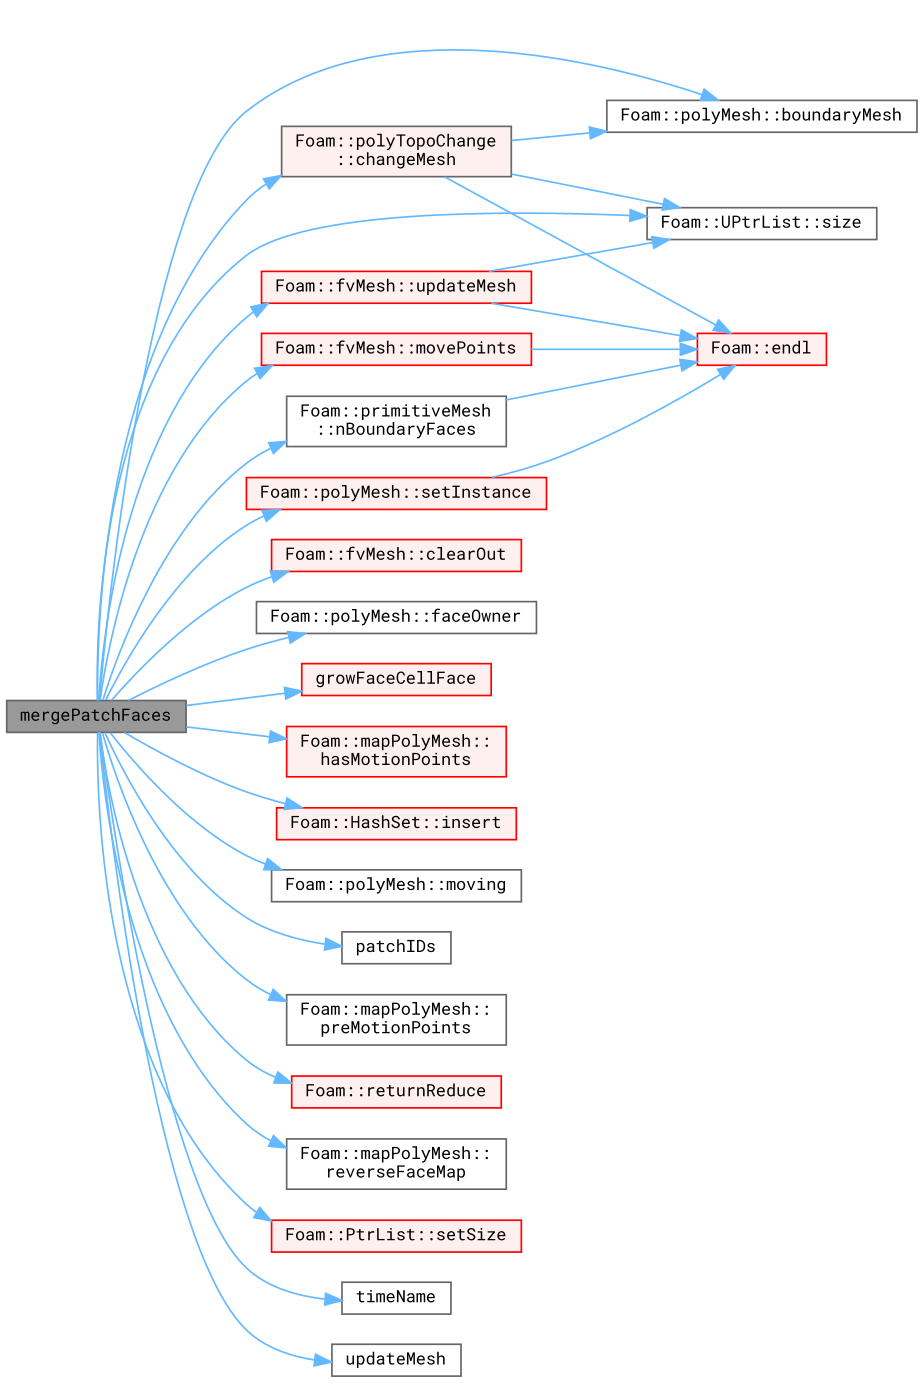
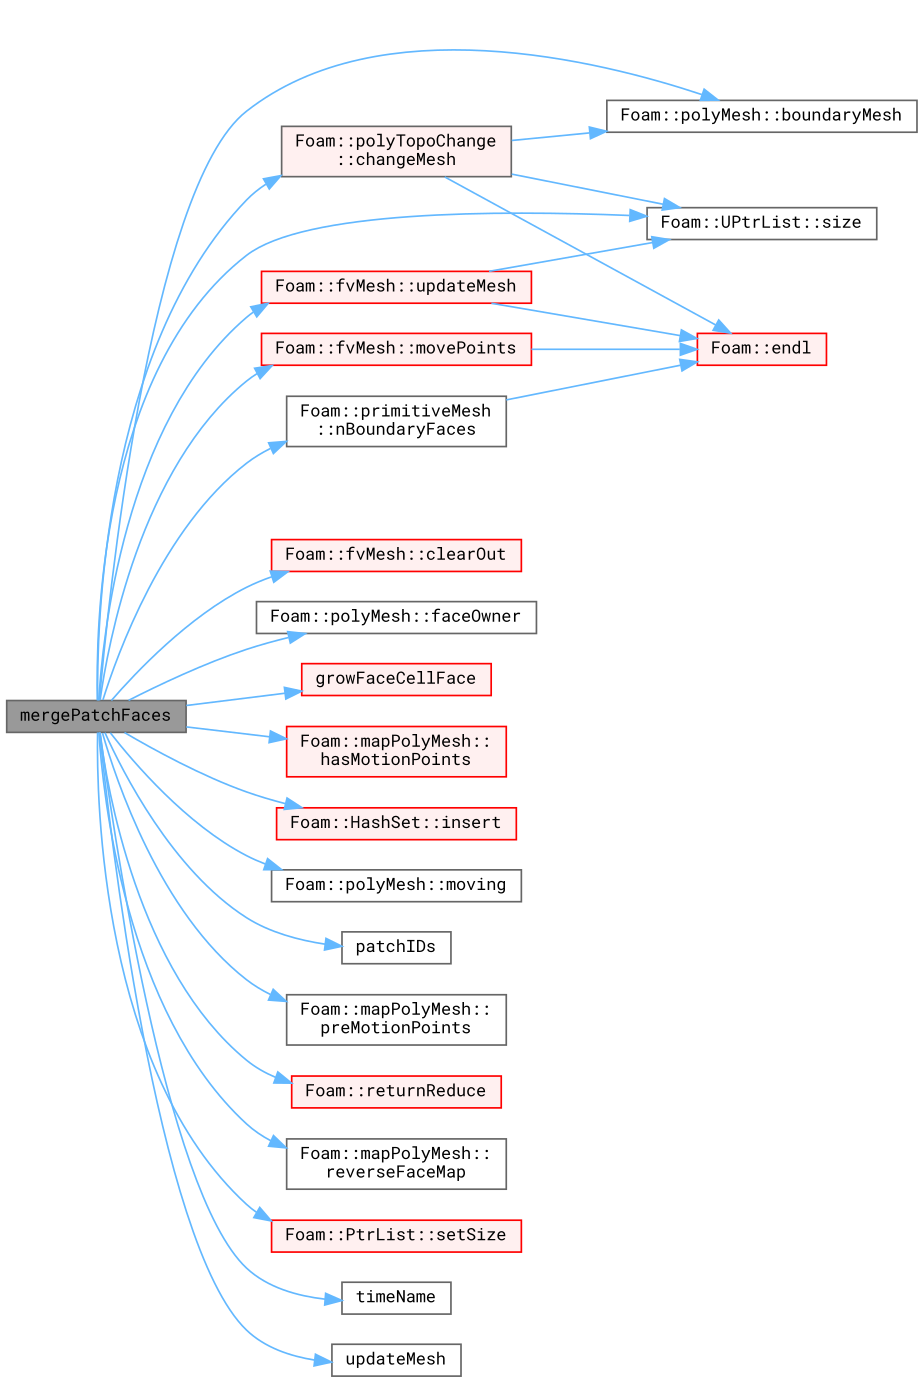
node "Foam::polyMesh::setInstance": removed
